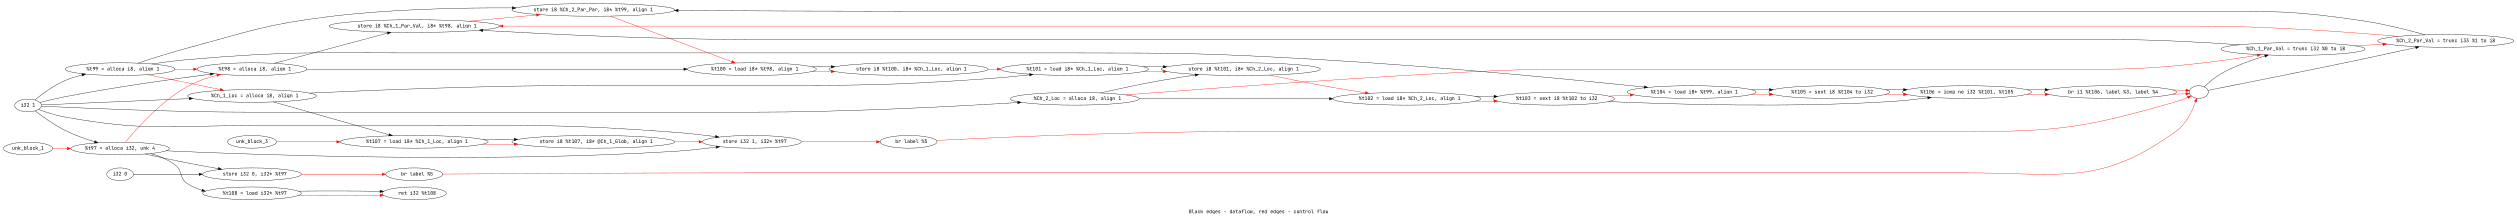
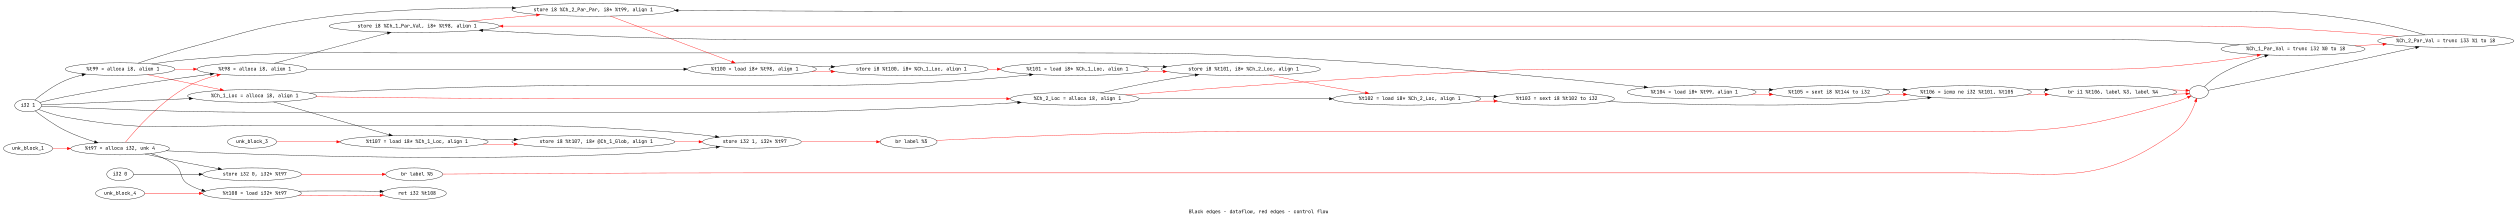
node "%t105 = sext i8 %t104 to i32": label "%t105 = sext i8 %t104 to i32" -> "%t105 = sext i8 %t144 to i32"
edge "%t103 = sext i8 %t102 to i32" -> "%t104 = load i8* %t99, align 1": removed
edge "%Ch_1_Loc = alloca i8, align 1" -> "%Ch_2_Loc = alloca i8, align 1": added
node "unk_block_4": added
